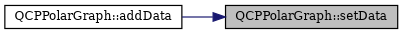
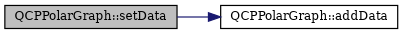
edge "QCPPolarGraph::addData" -> "QCPPolarGraph::setData": reversed
